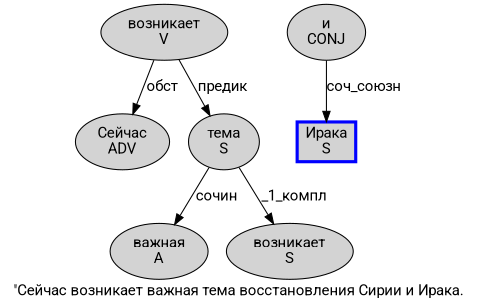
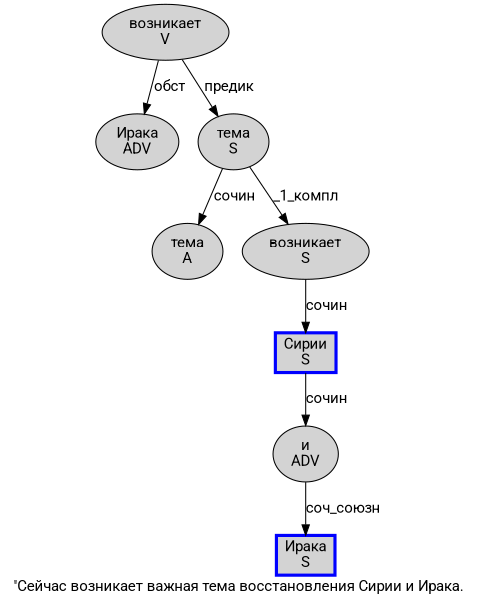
node "и CONJ": label "и CONJ" -> "и ADV"
node "Сейчас ADV": label "Сейчас ADV" -> "Ирака ADV"
node "важная A": label "важная A" -> "тема A"
node "Сирии S": added
